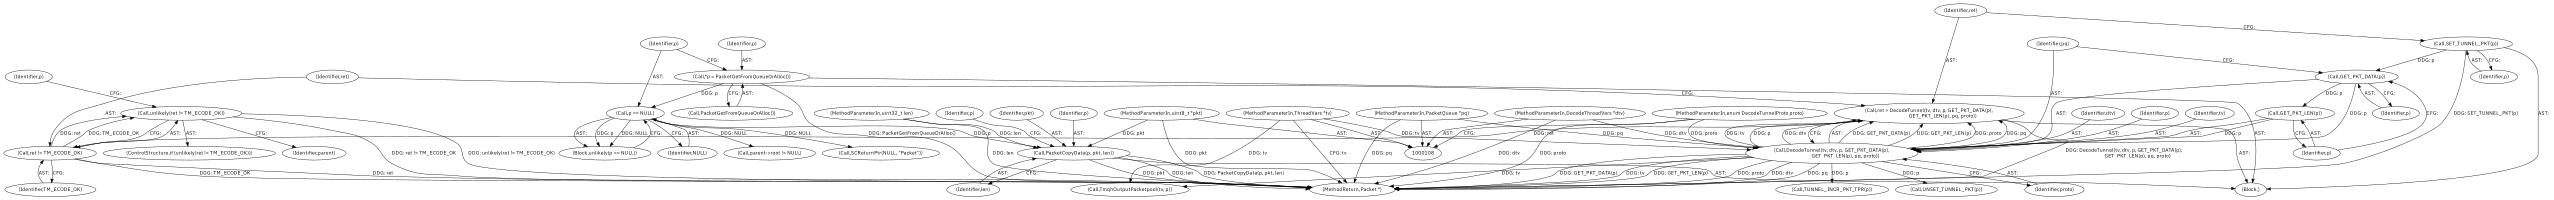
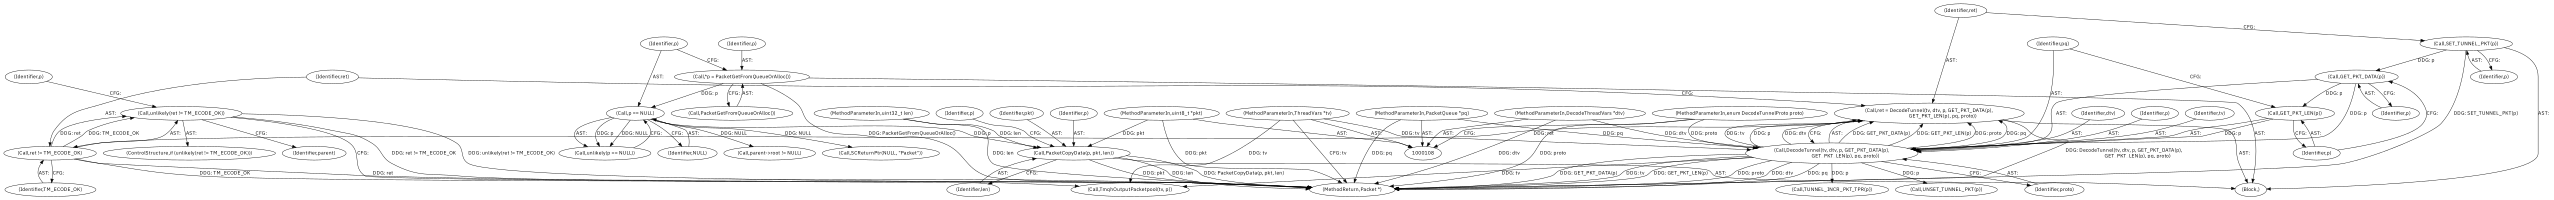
edge "(Identifier,pq)" -> "(Call,GET_PKT_DATA(p))": now "(Identifier,pq)" -> "(Call,GET_PKT_LEN(p))"
edge "(Call,unlikely(ret != TM_ECODE_OK))" -> "(Call,ret != TM_ECODE_OK)": now "(Call,unlikely(ret != TM_ECODE_OK))" -> "(Call,TmqhOutputPacketpool(tv, p))"
node "(Block,unlikely(p == NULL))": label "(Block,unlikely(p == NULL))" -> "(Call,unlikely(p == NULL))"
